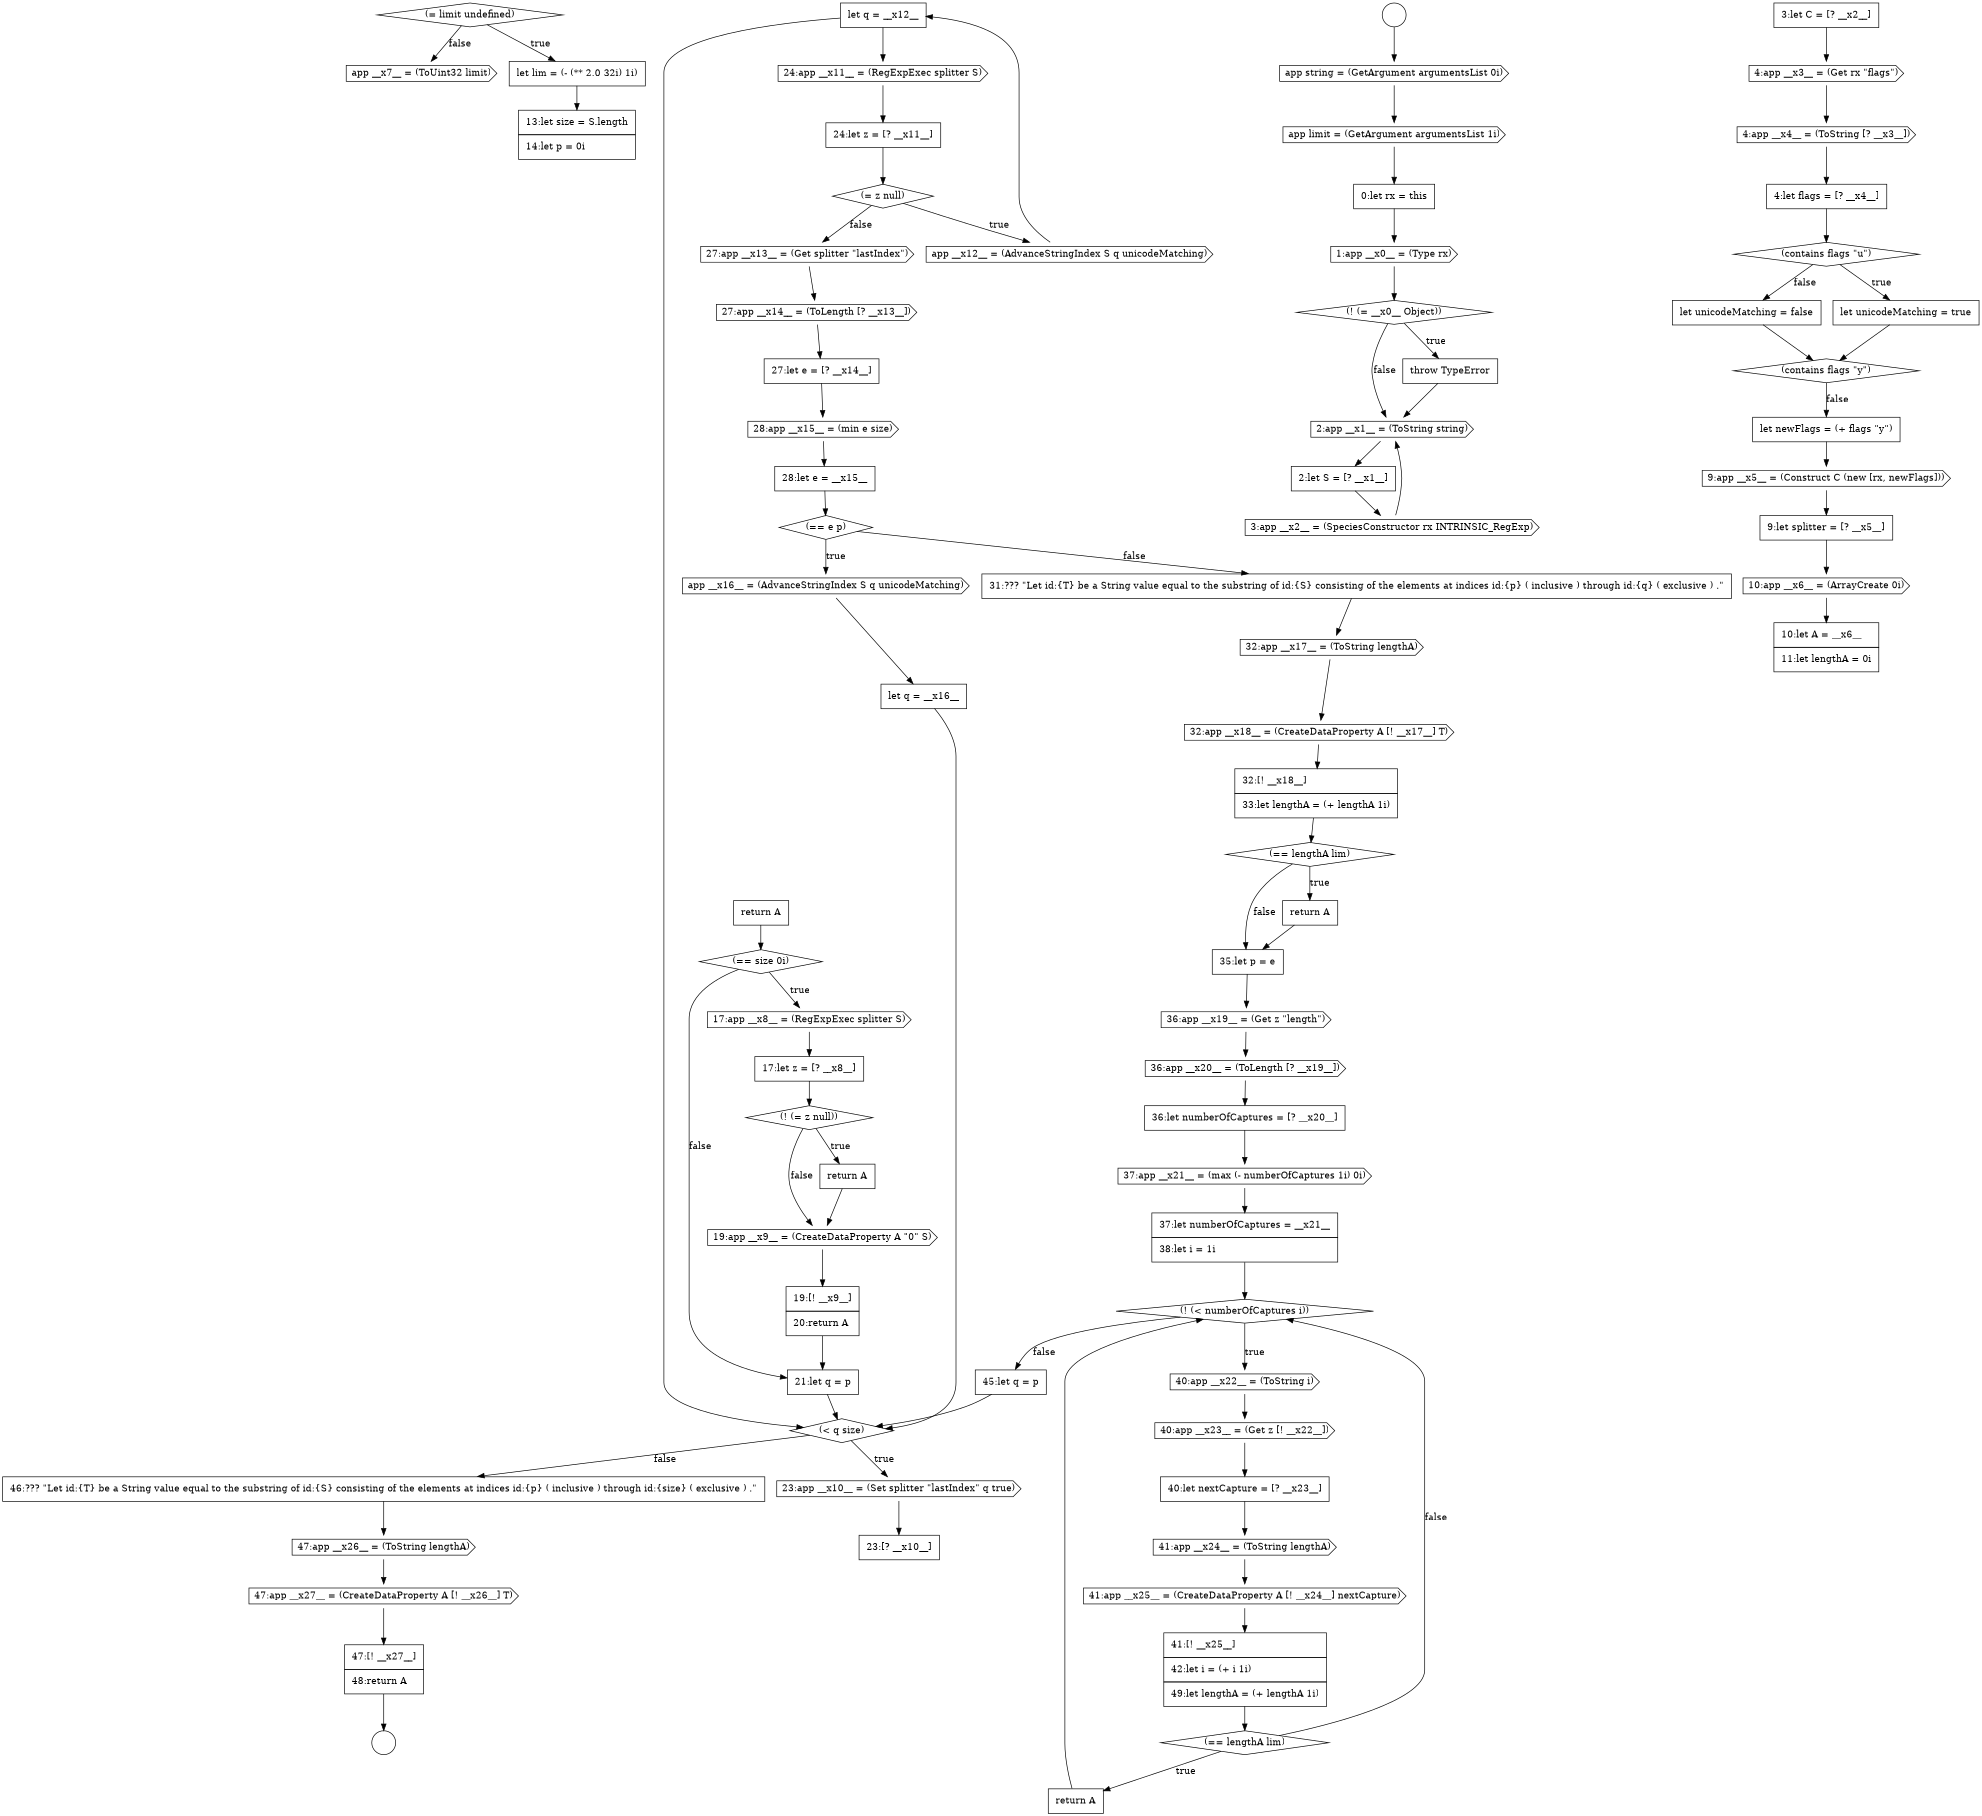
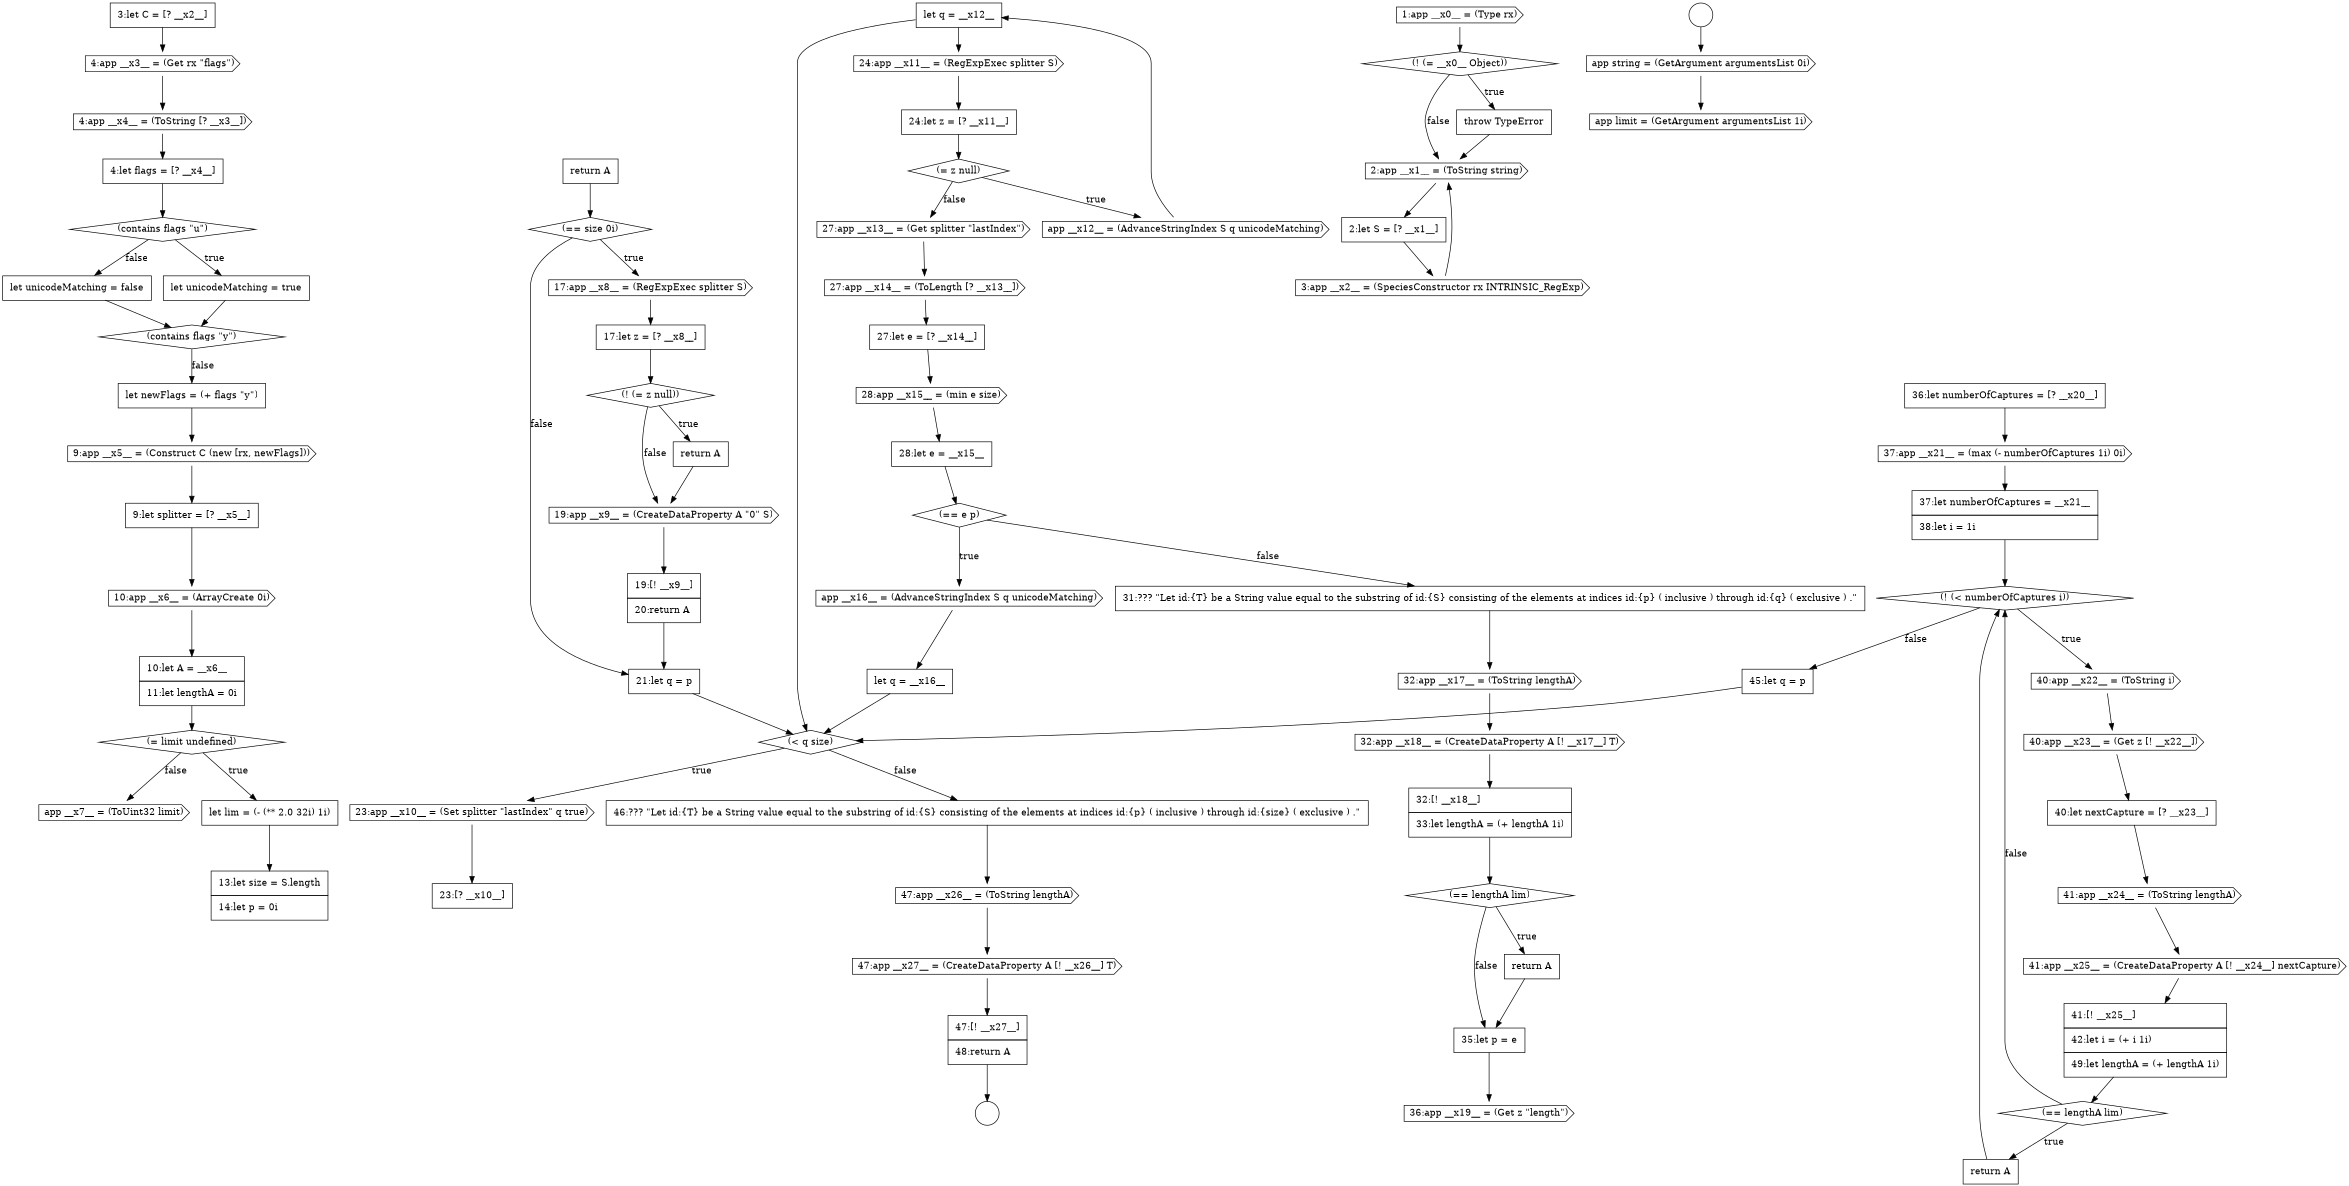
node "0:let rx = this": removed
edge "10:let A = __x6__" -> "(= limit undefined)": added
node "36:app __x20__ = (ToLength [? __x19__])": removed
